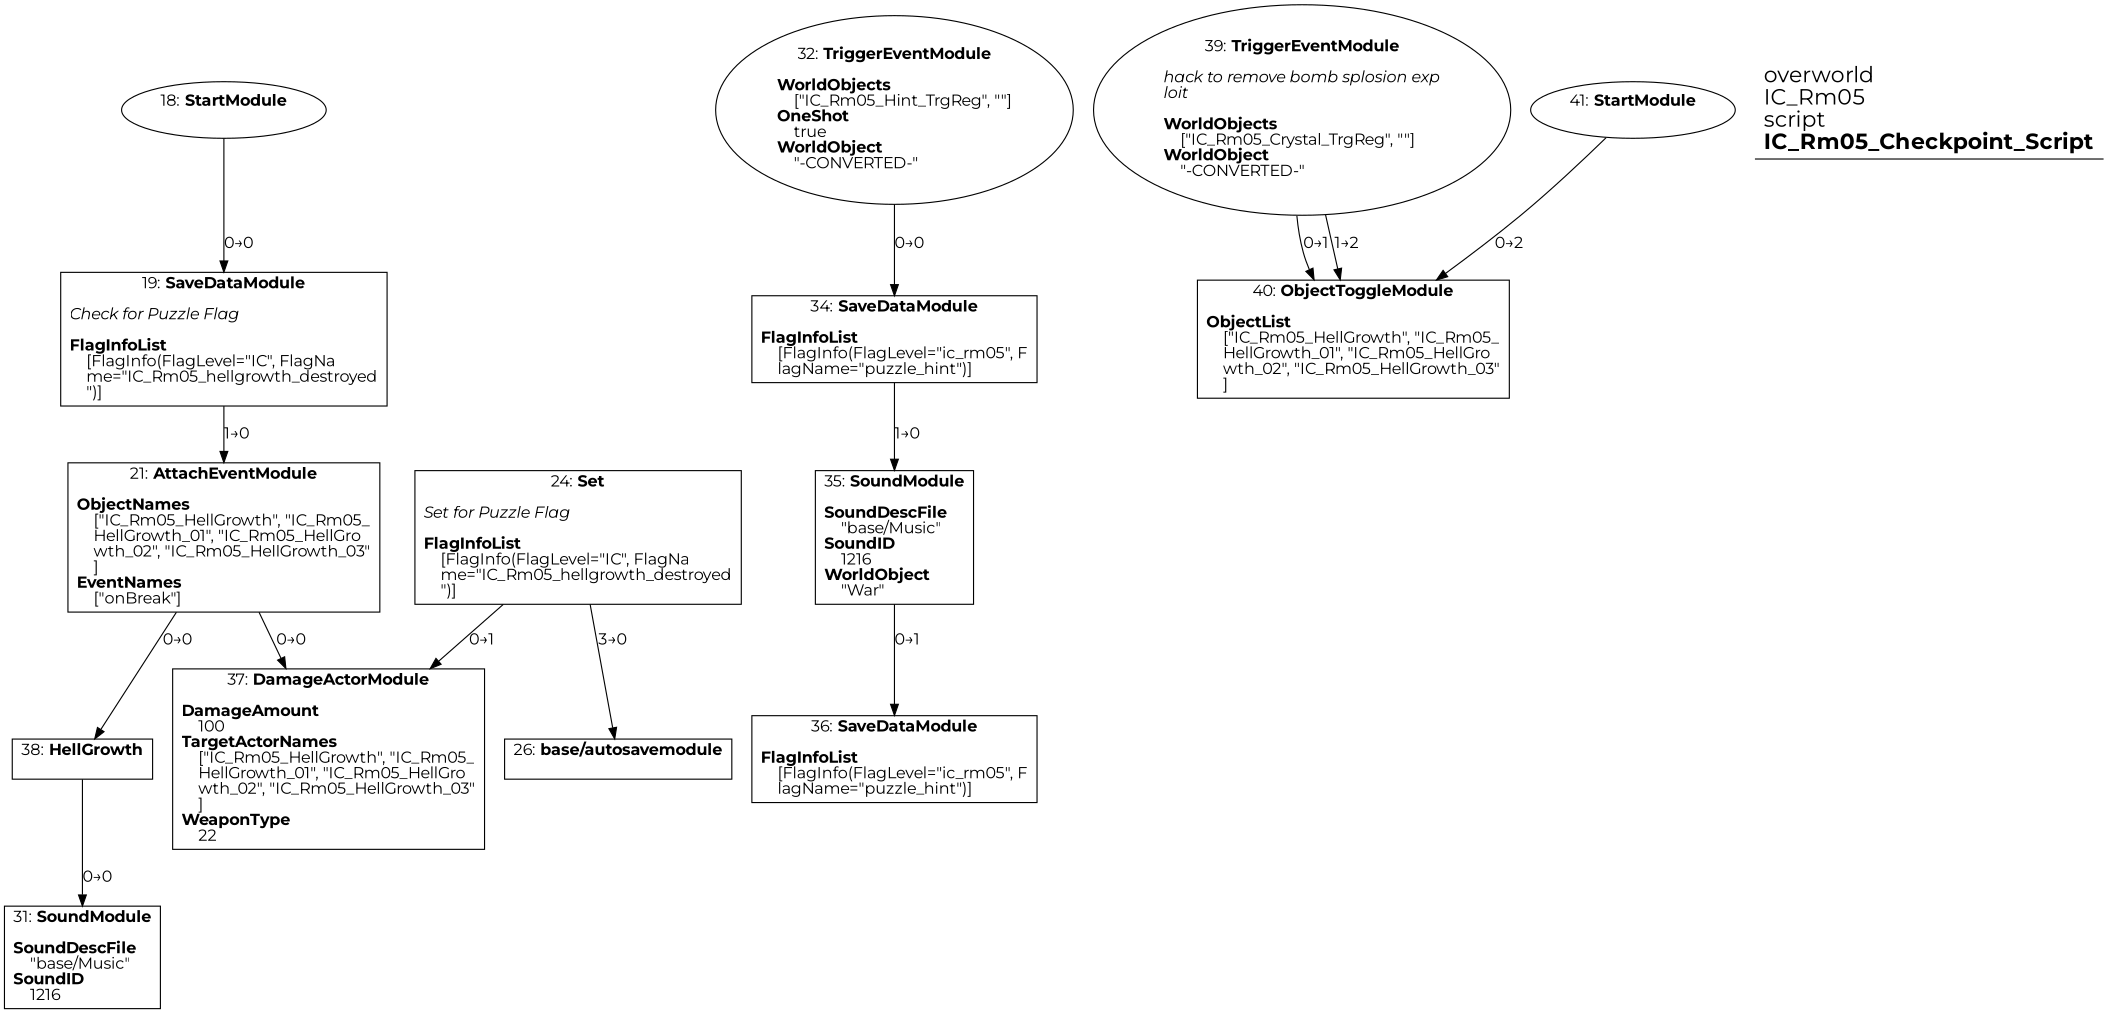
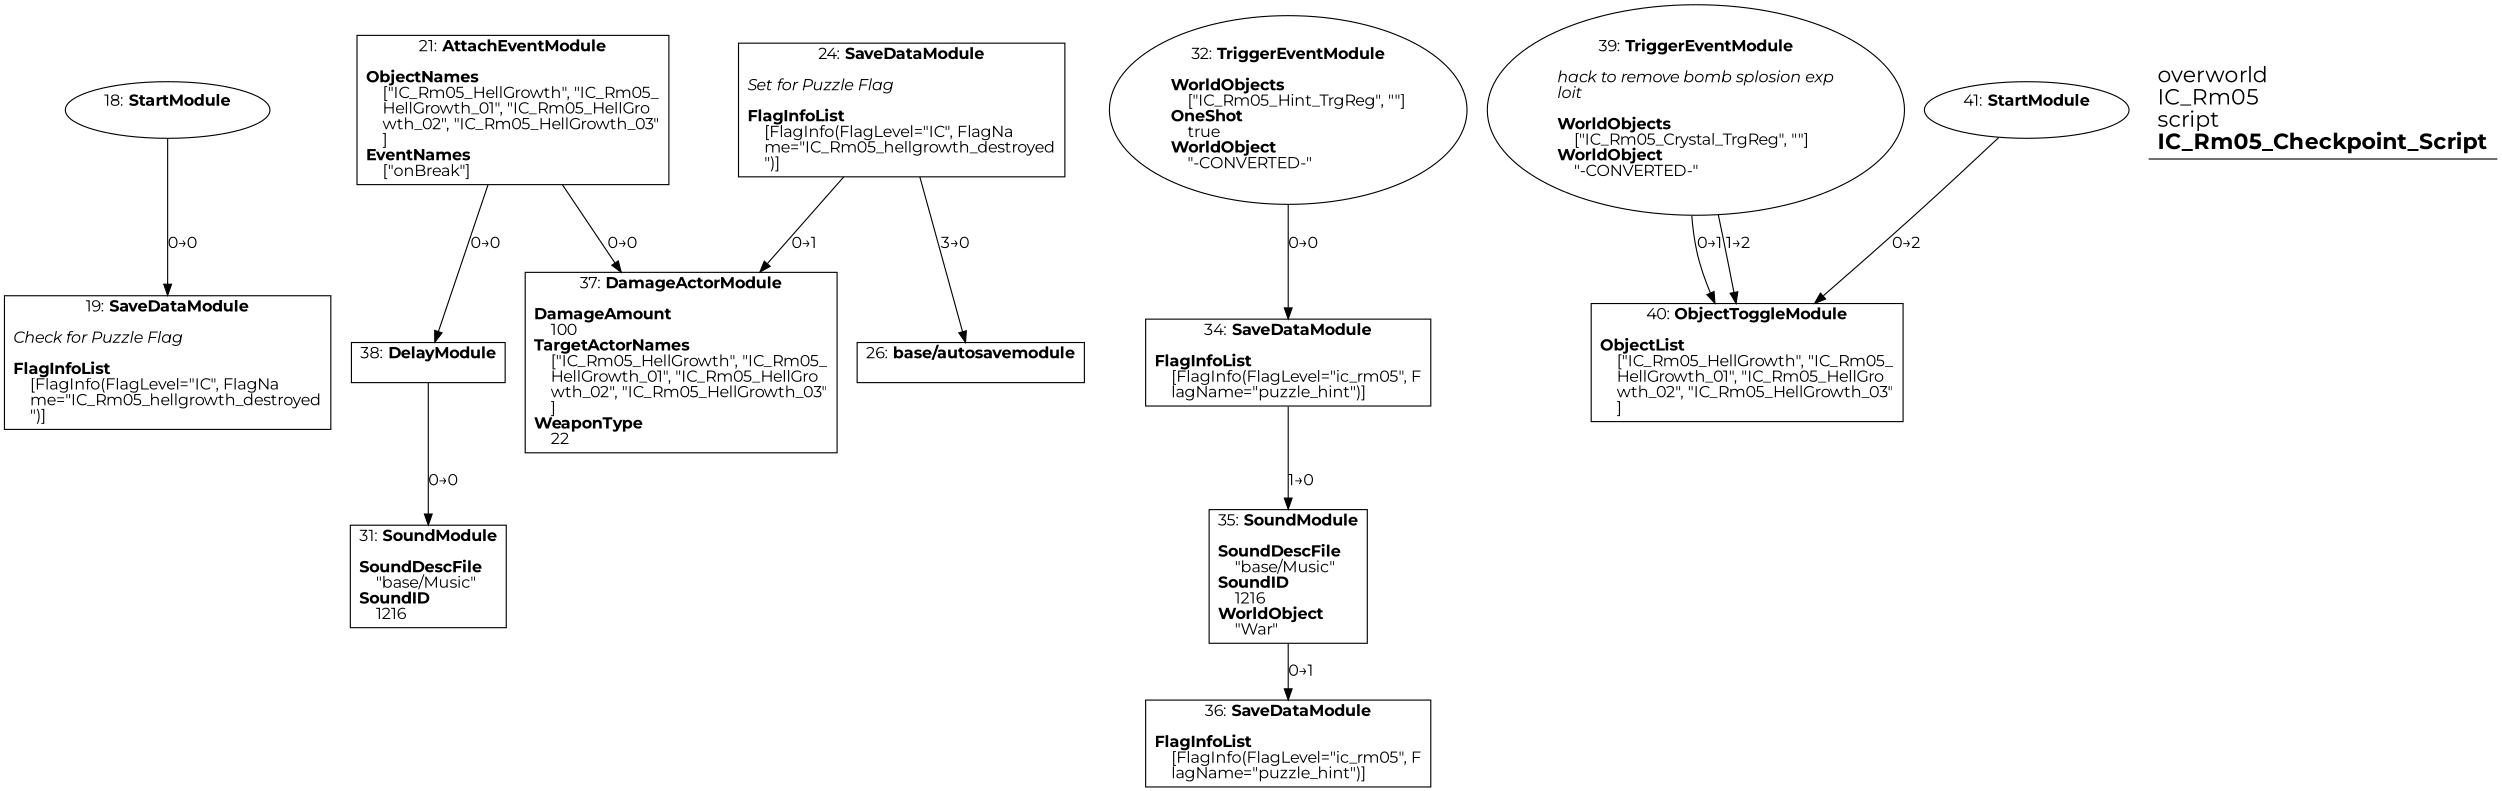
edge "19:" -> "21:": removed, label "1→0"
node "24:": text "Set" -> "SaveDataModule"
node "38:": text "HellGrowth" -> "DelayModule"
